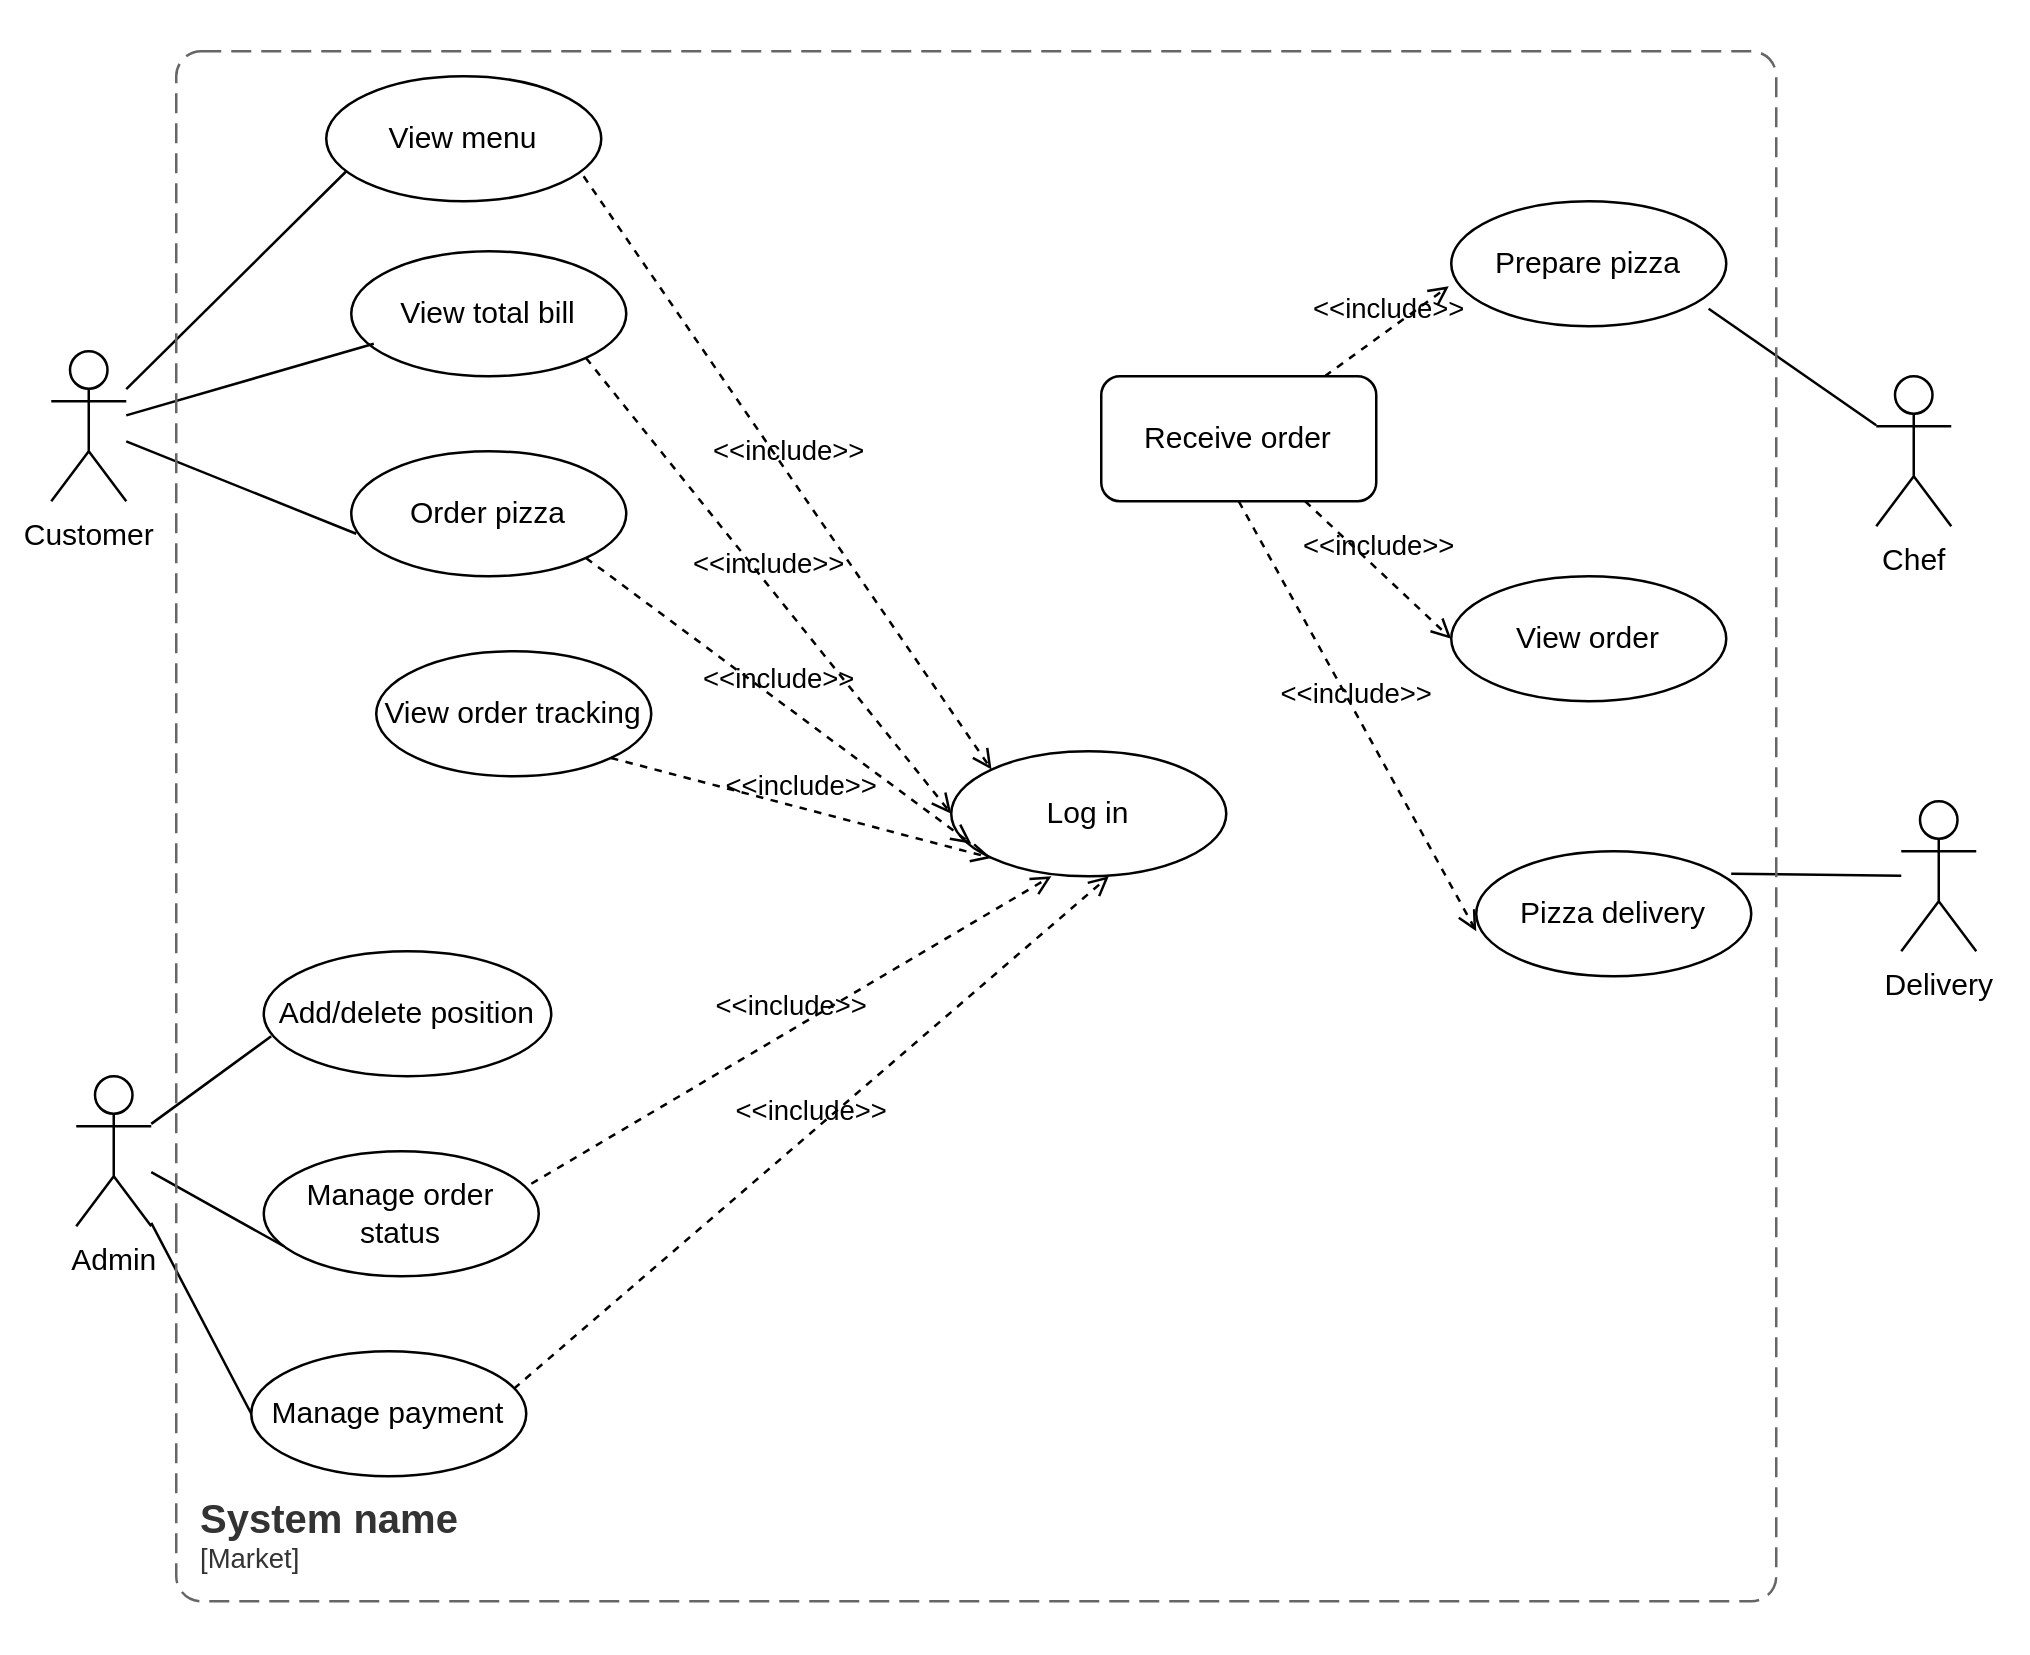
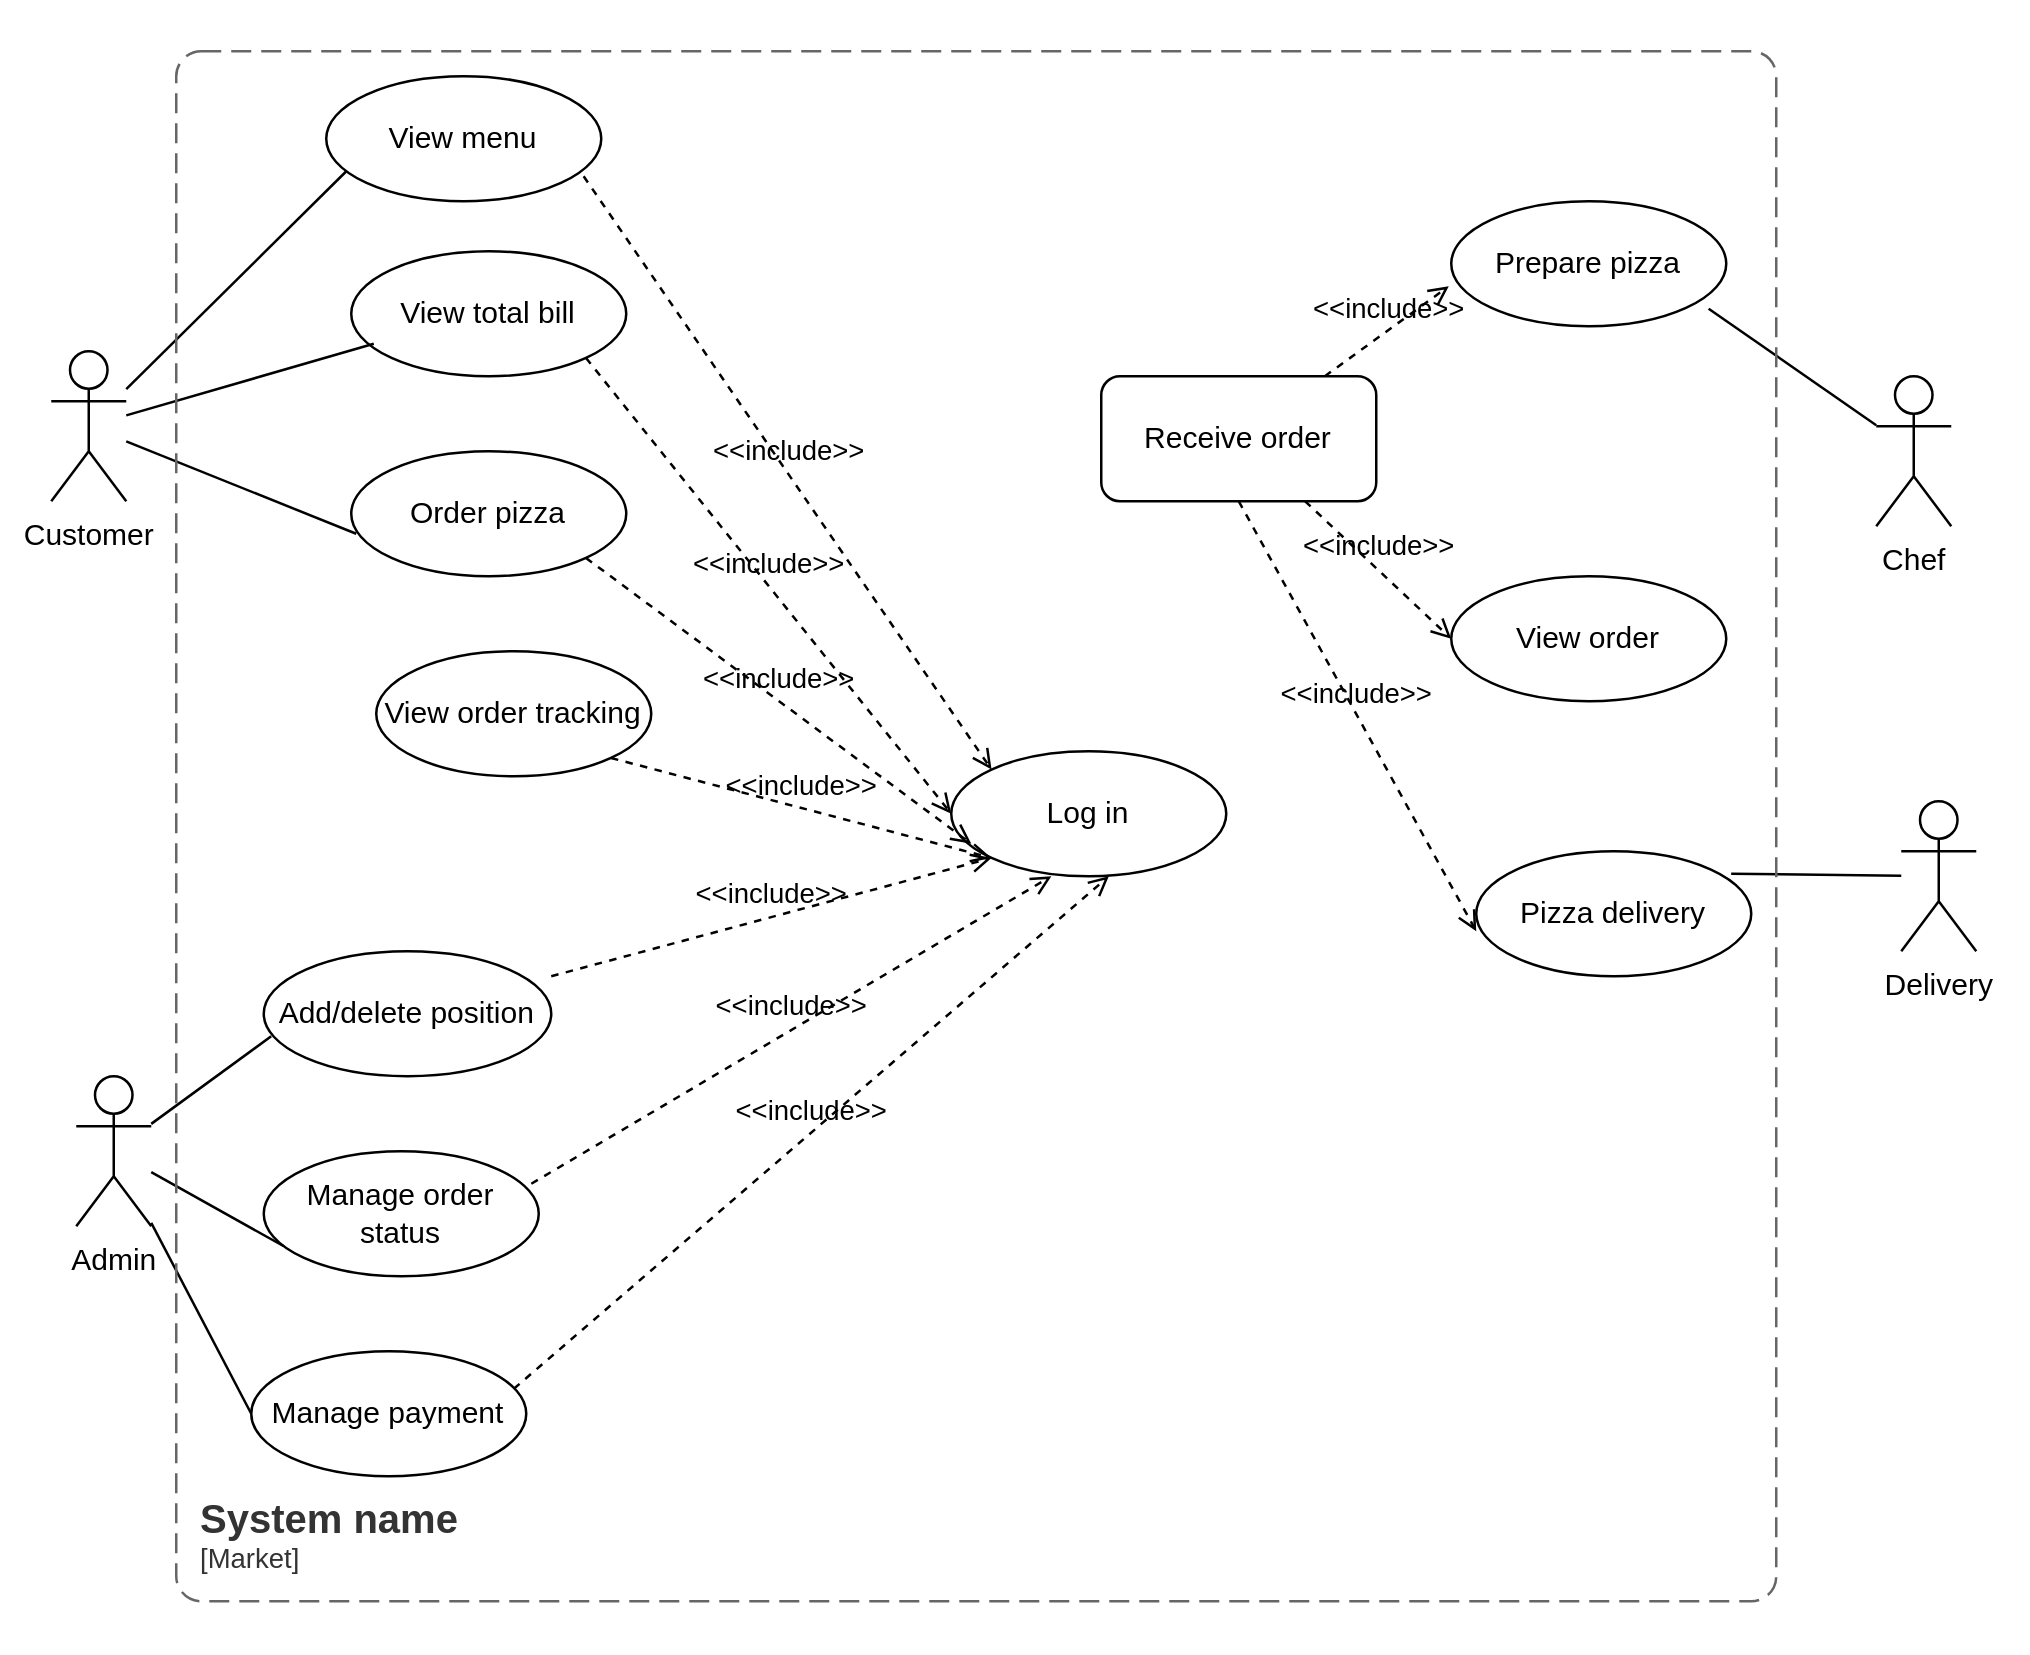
edge "Add/delete position" -> "Log in": added, label "<<include>>"
